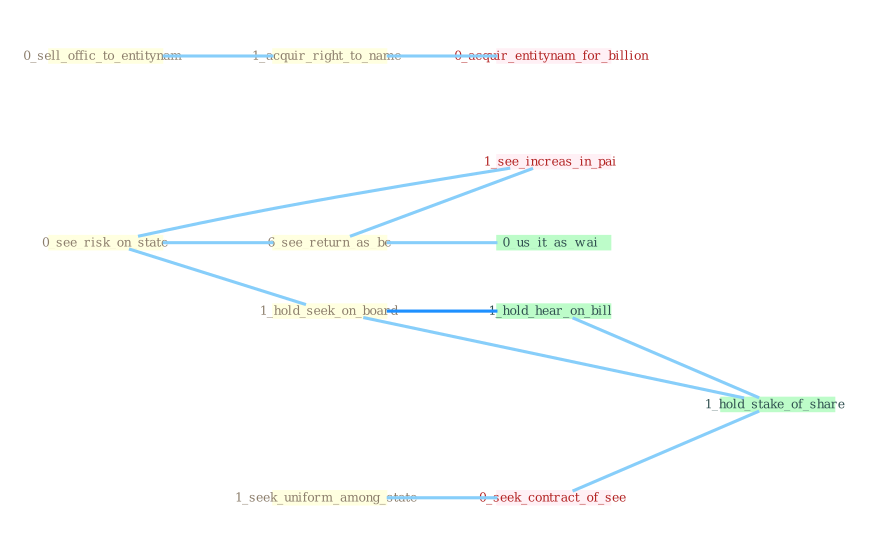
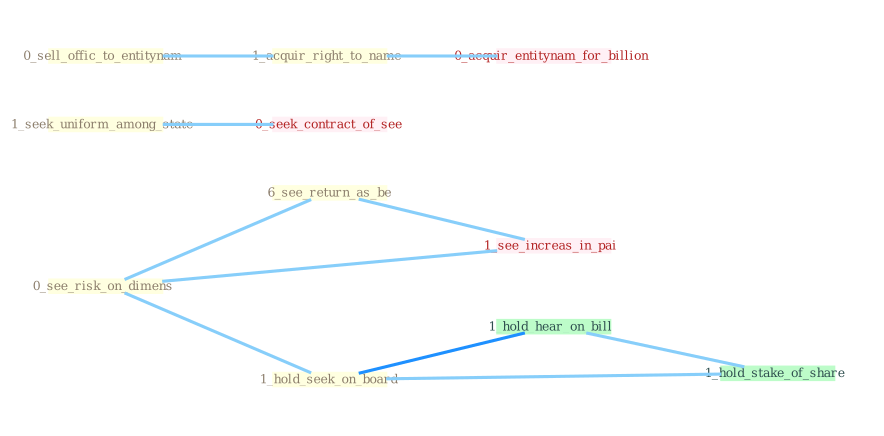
node "0_see_risk_on_state": label "0_see_risk_on_state" -> "0_see_risk_on_dimens"
node "0_us_it_as_wai": removed
edge "1_hold_stake_of_share" -- "0_seek_contract_of_see": removed
